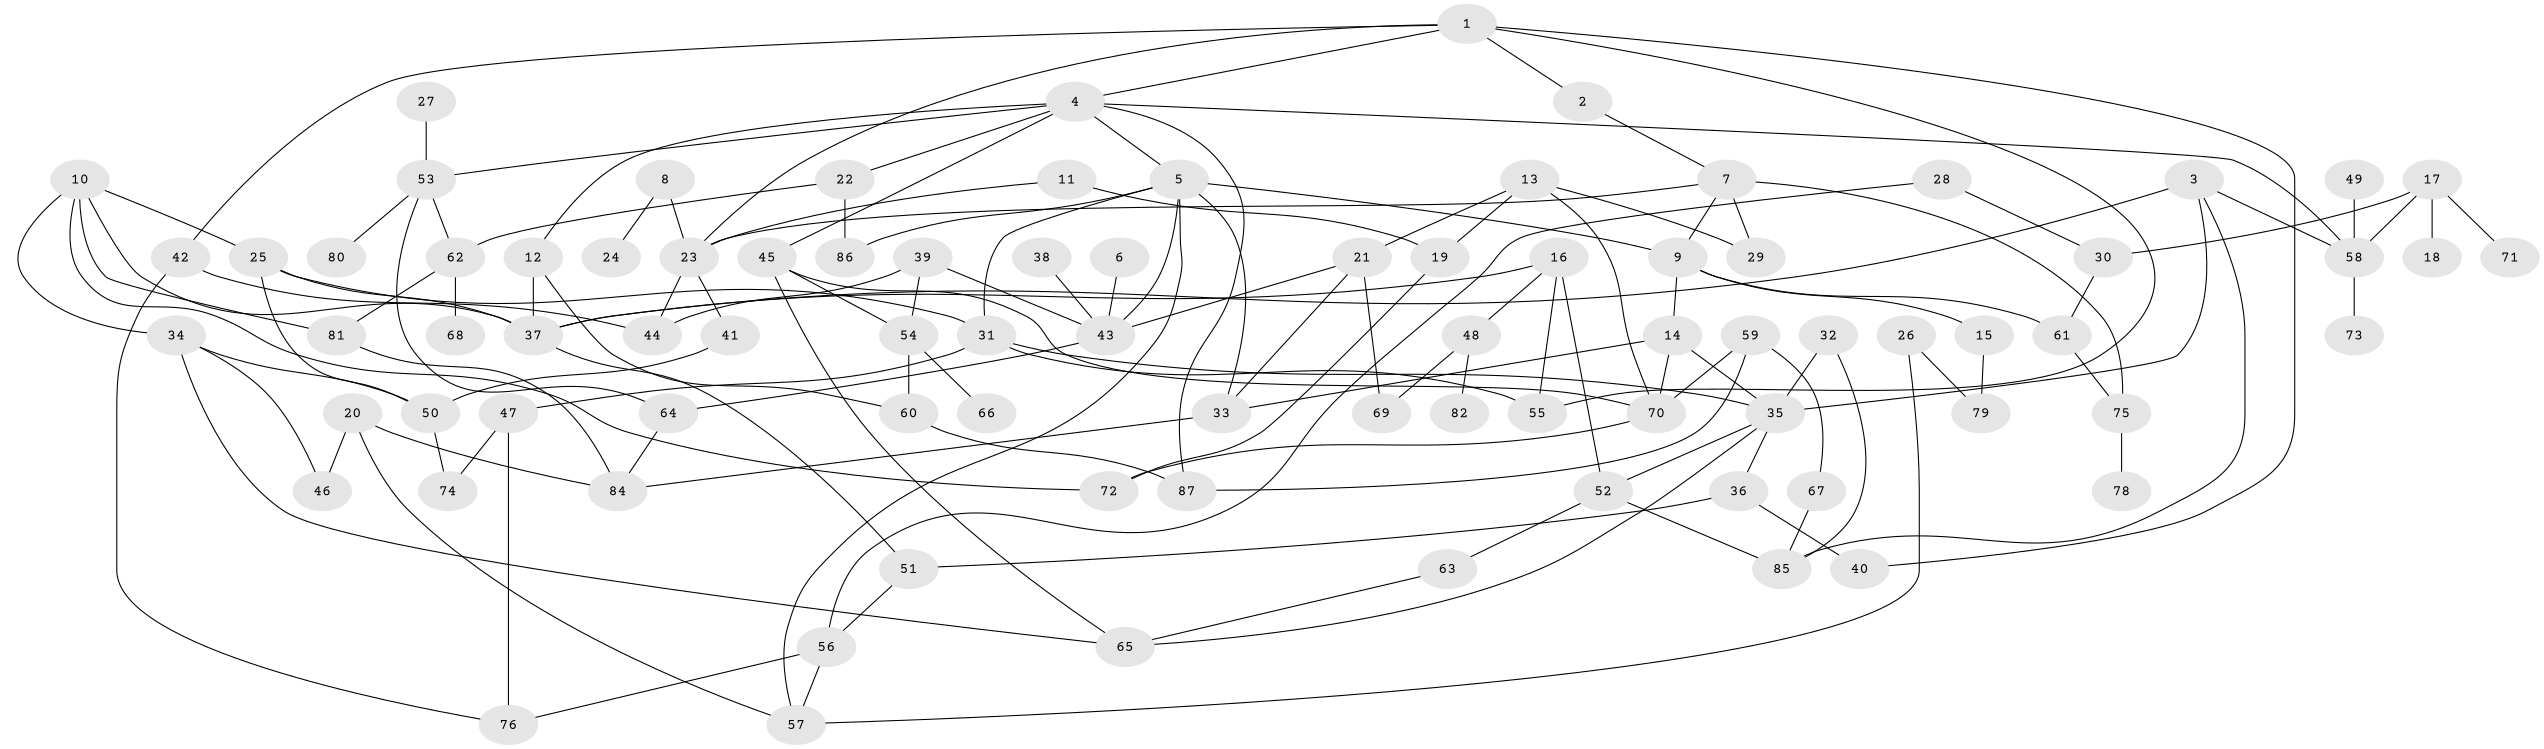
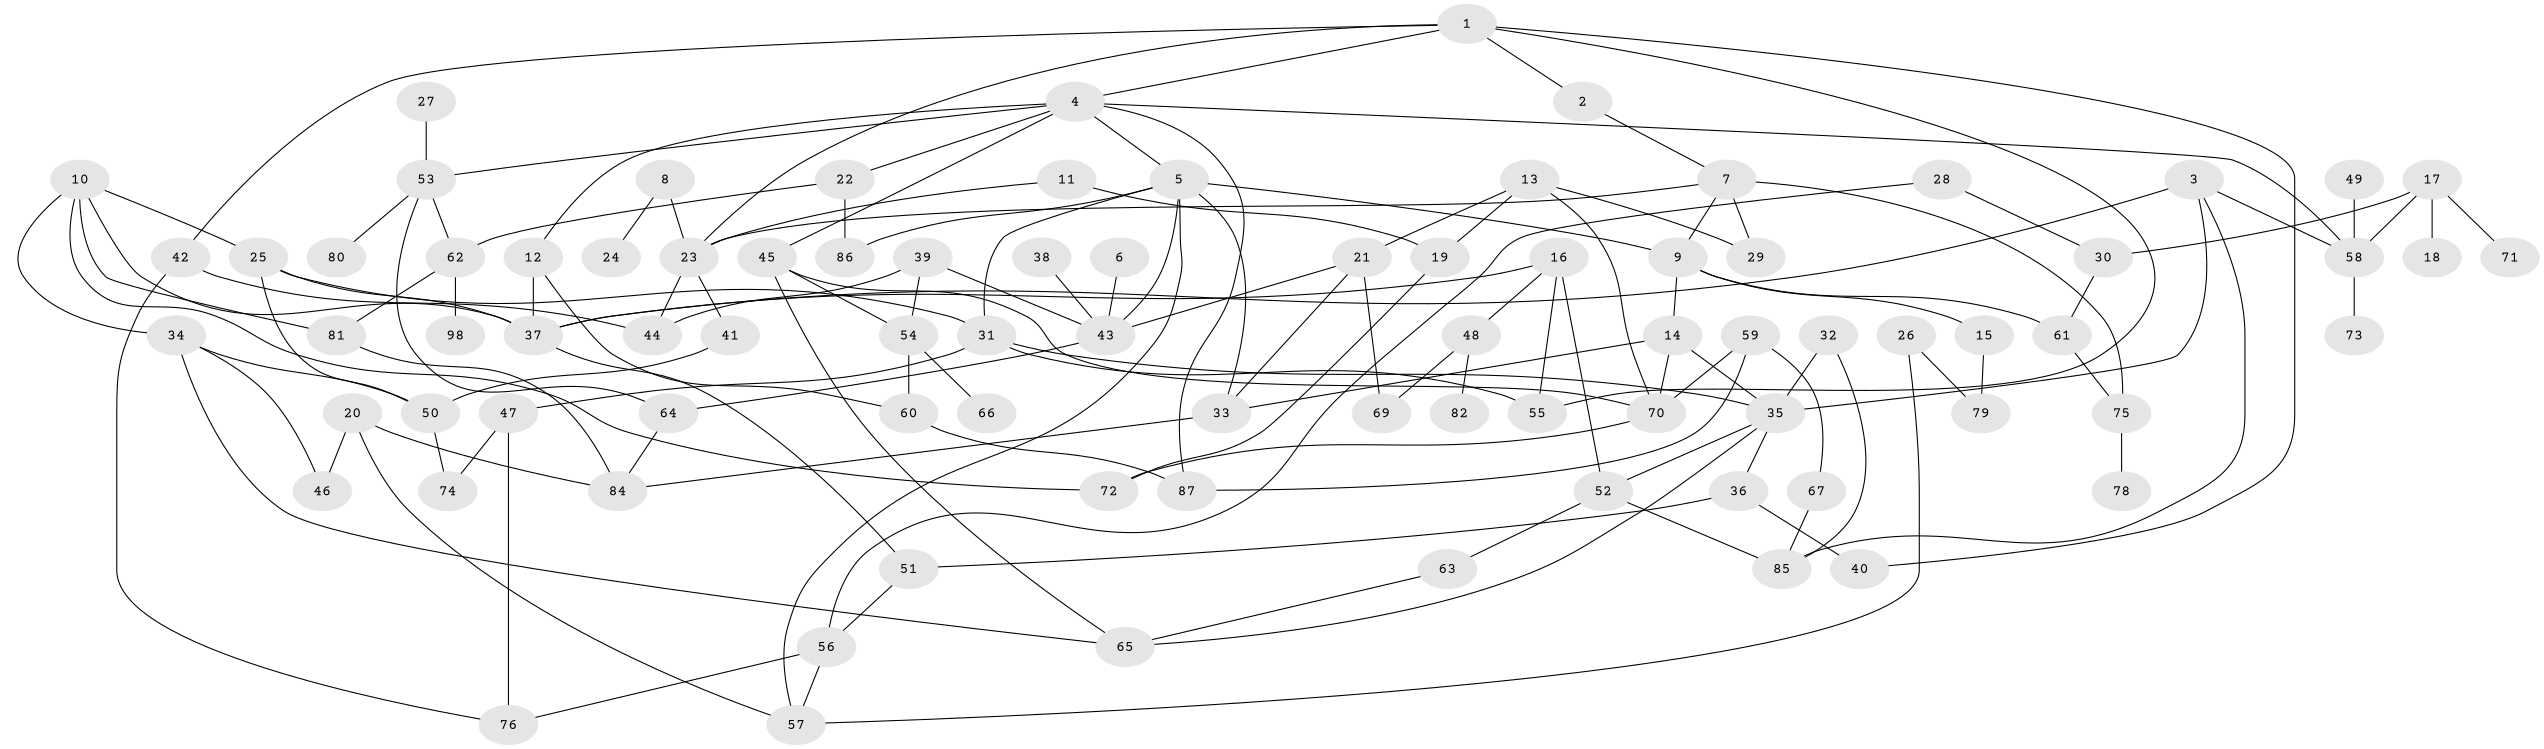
node "68": label "68" -> "98"
